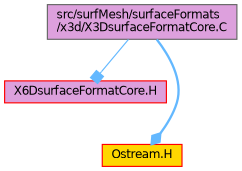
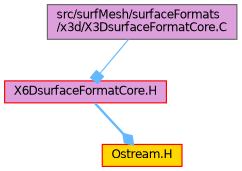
edge "src/surfMesh/surfaceFormats /x3d/X3DsurfaceFormatCore.C" -> "Ostream.H": now "X6DsurfaceFormatCore.H" -> "Ostream.H"
